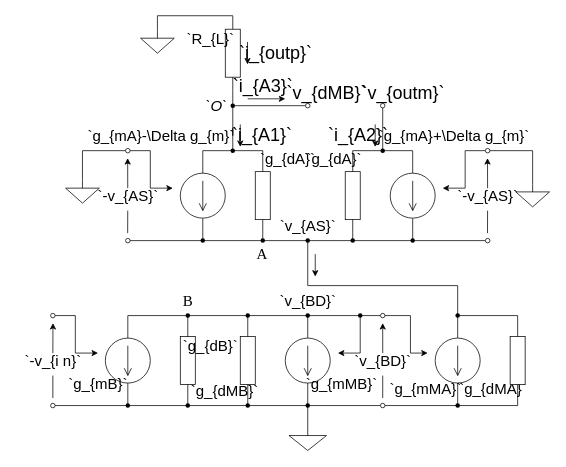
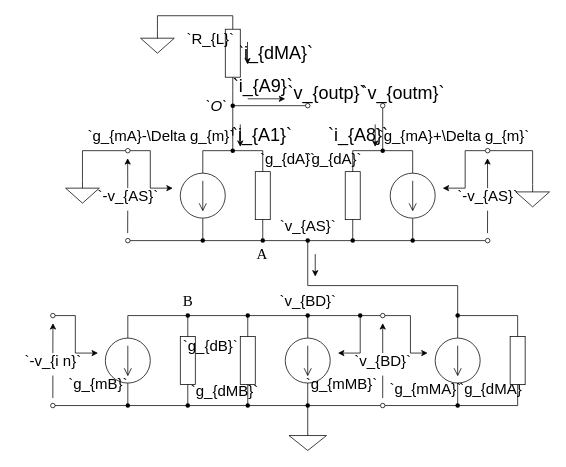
node "`i_{outp}`": label "`i_{outp}`" -> "`i_{dMA}`"
node "`i_{A3}`": label "`i_{A3}`" -> "`i_{A9}`"
node "`v_{dMB}`": label "`v_{dMB}`" -> "`v_{outp}`"
node "`i_{A2}`": label "`i_{A2}`" -> "`i_{A8}`"
